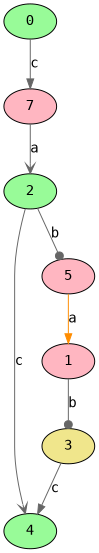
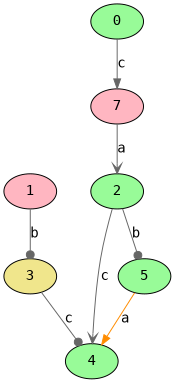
node "5": fillcolor lightpink -> palegreen
edge "5" -> "1": now "5" -> "4"
edge "3" -> "4": arrowhead normal -> dot
